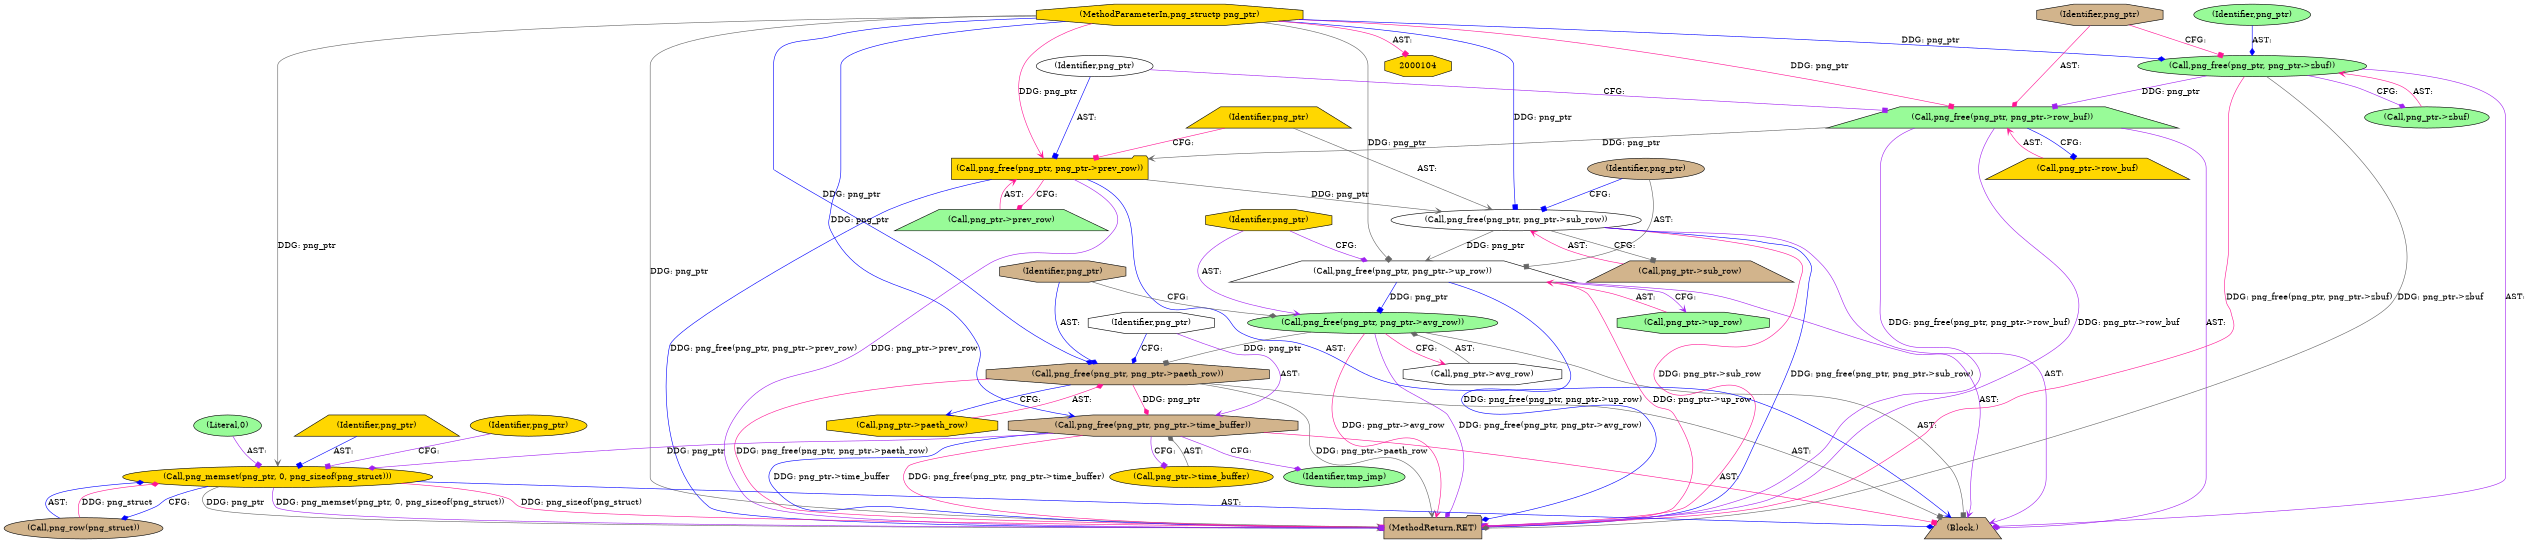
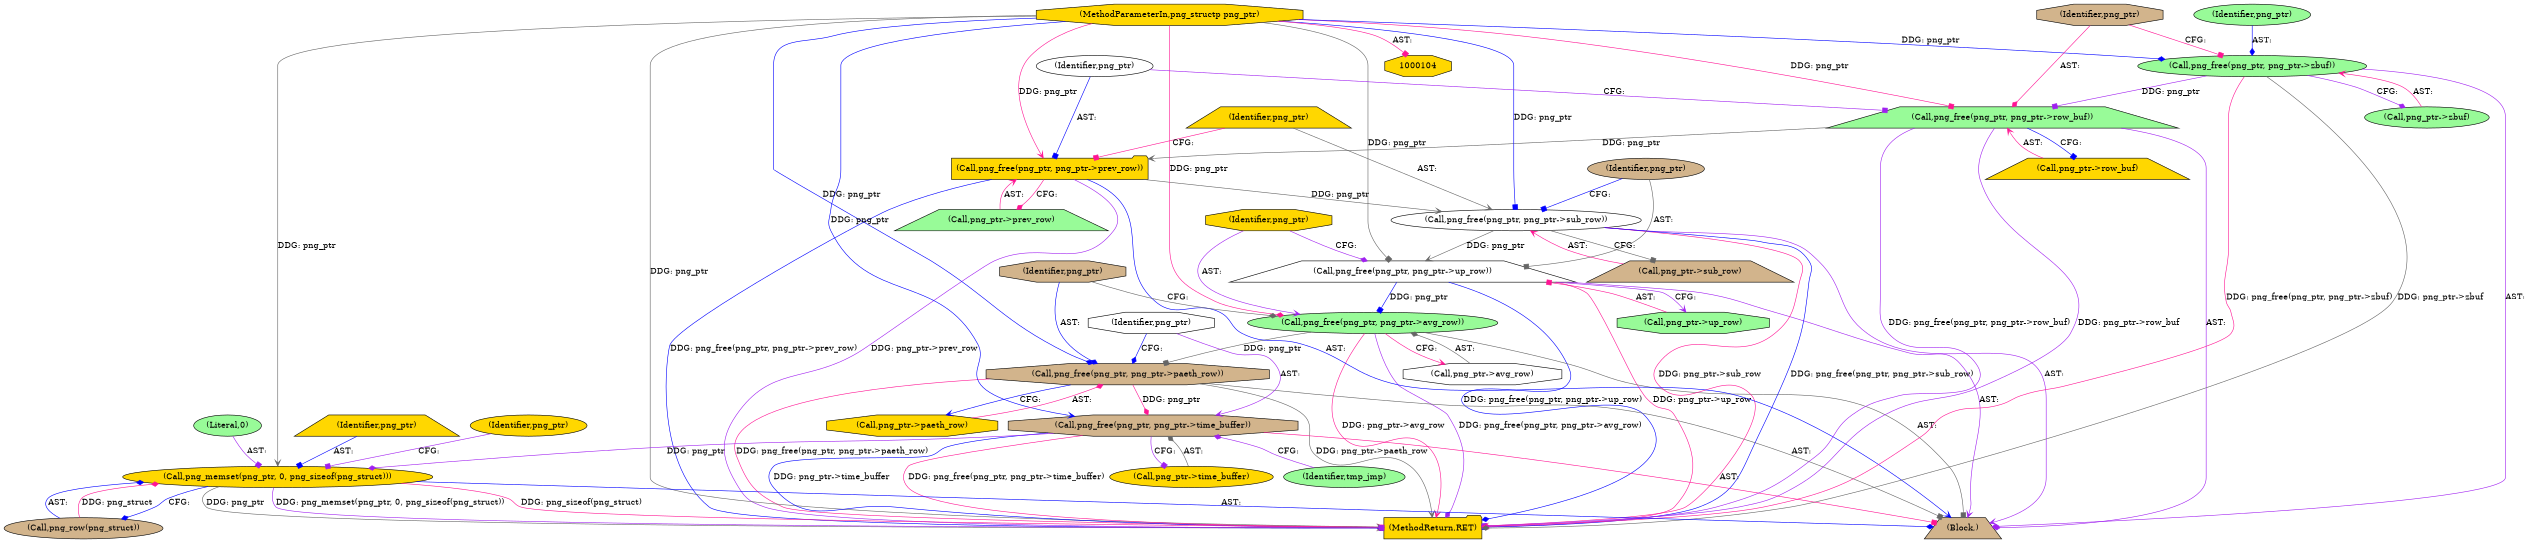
node "2000104": label "2000104" -> "1000104"
edge "(MethodParameterIn,png_structp png_ptr)" -> "(Call,png_free(png_ptr, png_ptr->avg_row))": added, label "DDG: png_ptr"
edge "(Call,png_ptr->up_row)" -> "(Call,png_free(png_ptr, png_ptr->up_row))": arrowhead vee -> box
edge "(Call,png_free(png_ptr, png_ptr->time_buffer))" -> "(Identifier,tmp_jmp)": reversed
node "(MethodReturn,RET)": fillcolor tan -> gold
